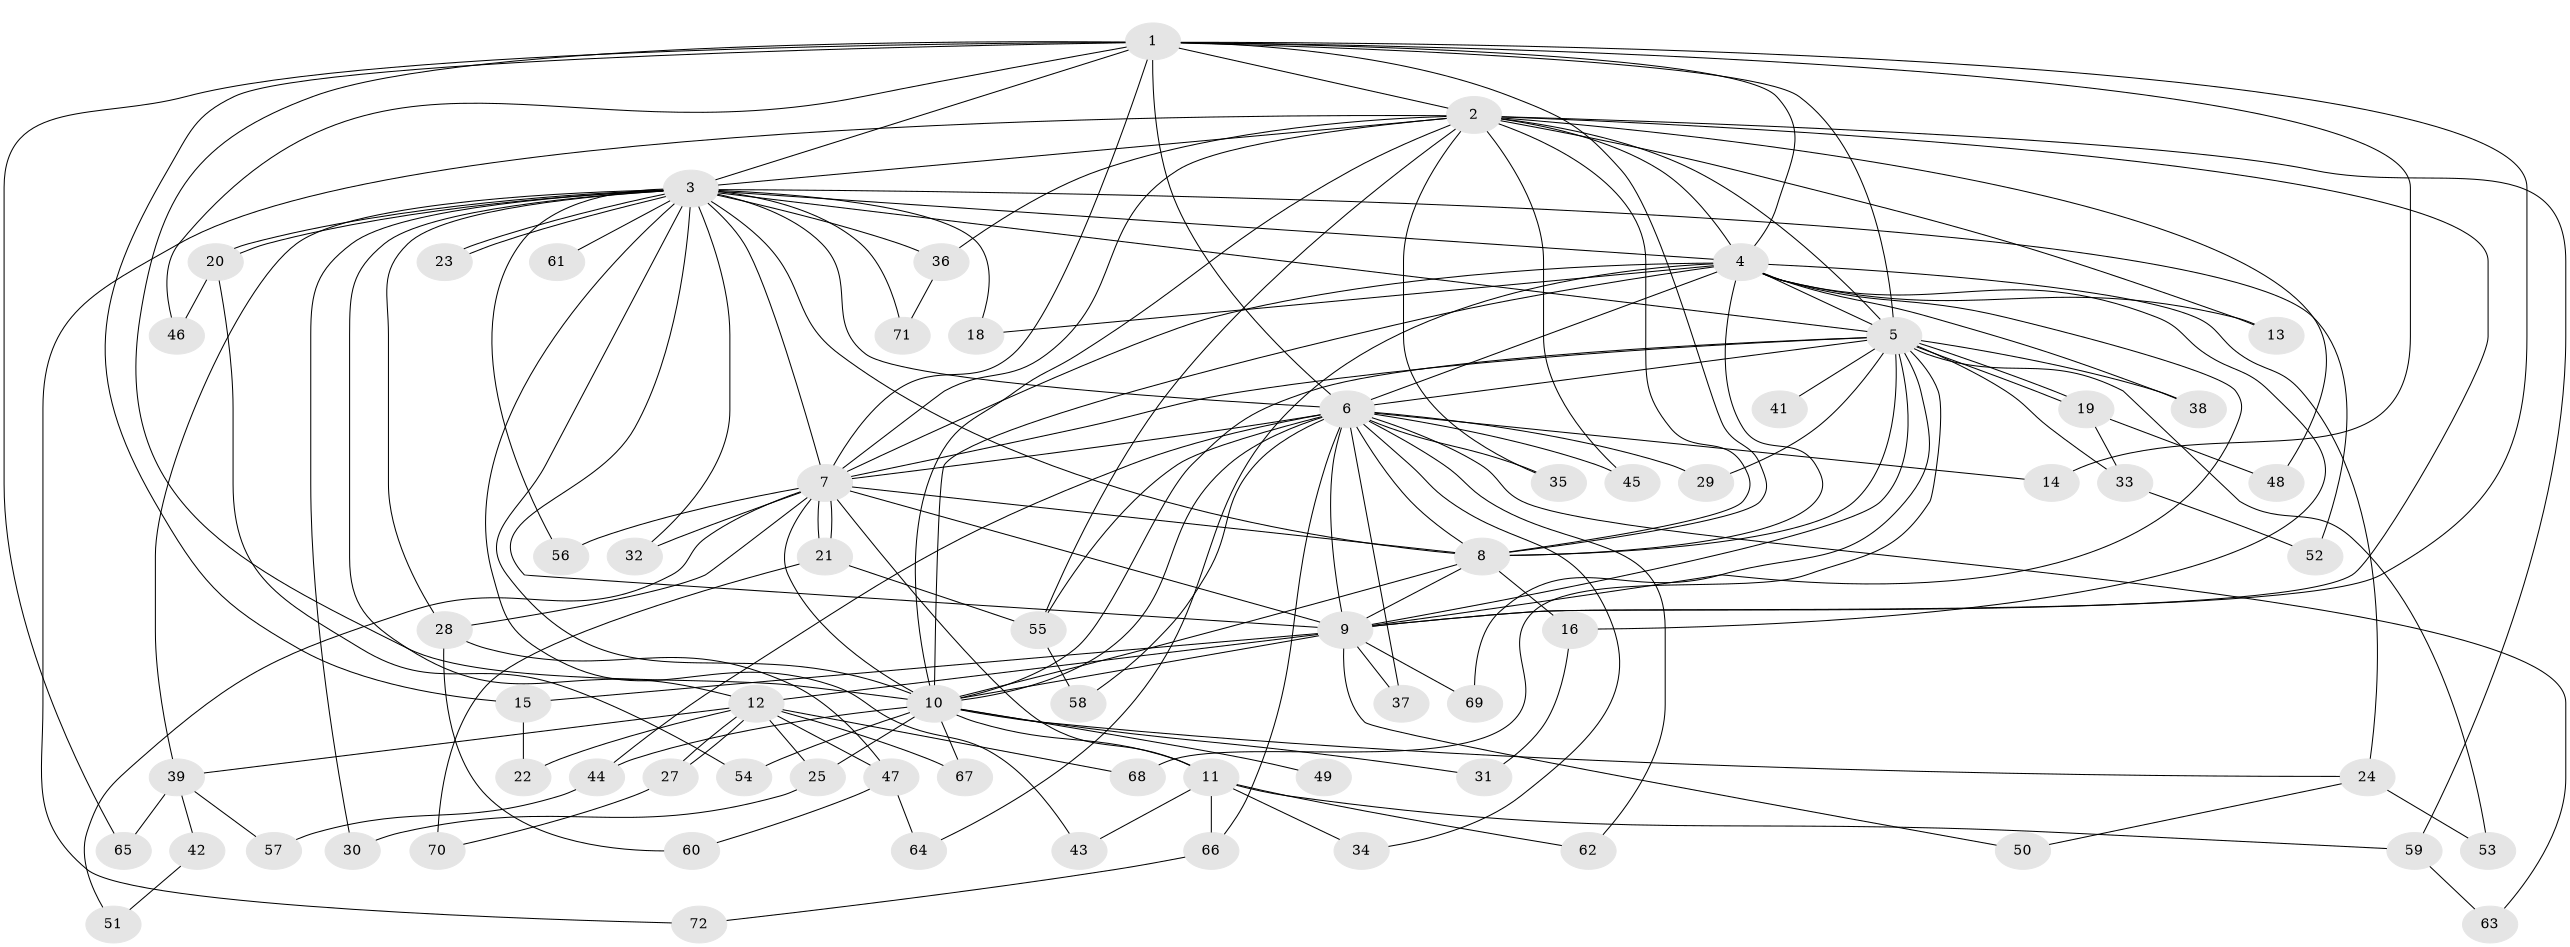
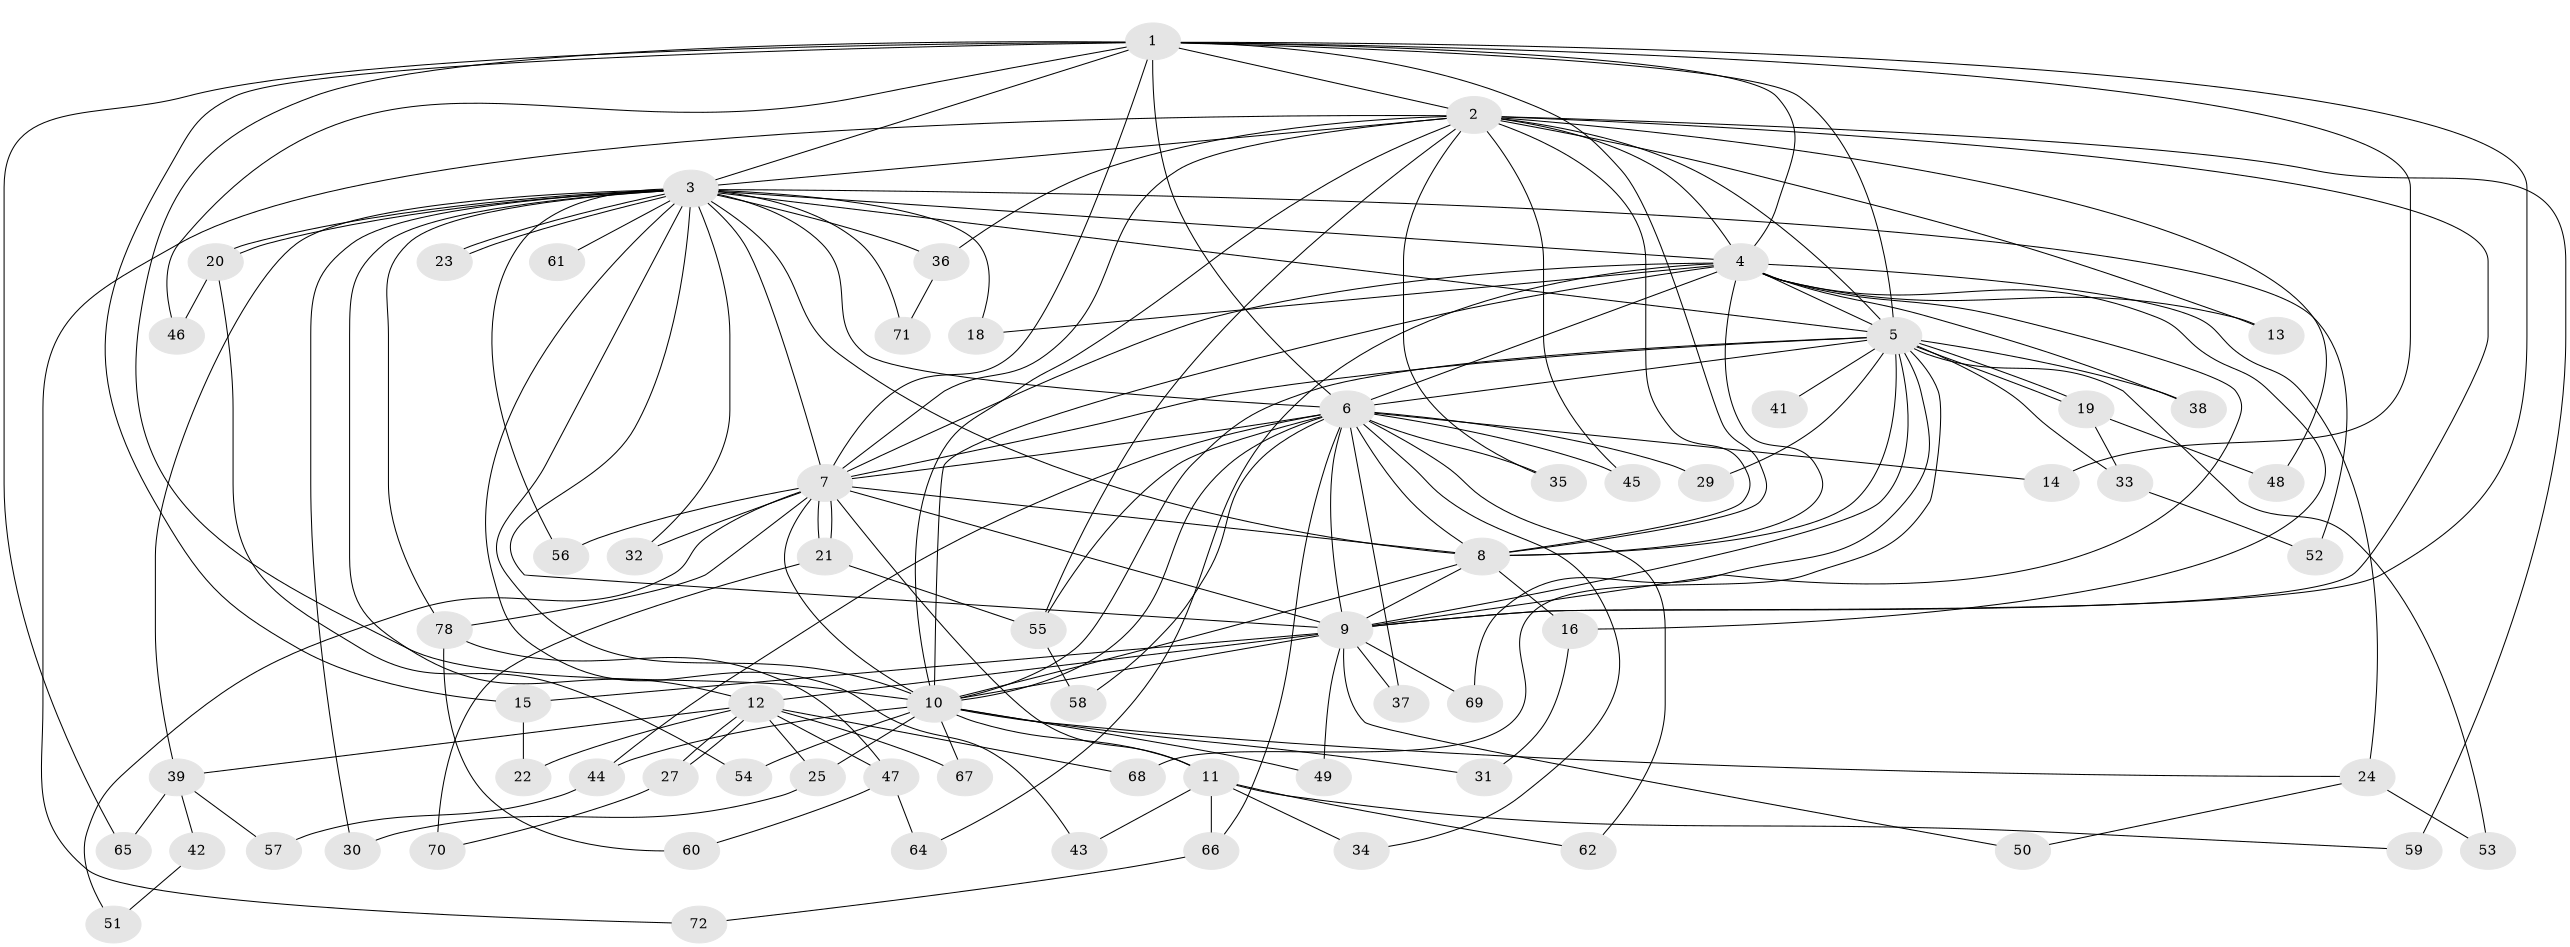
node "28": label "28" -> "78"
edge "9" -- "49": added
node "63": removed
